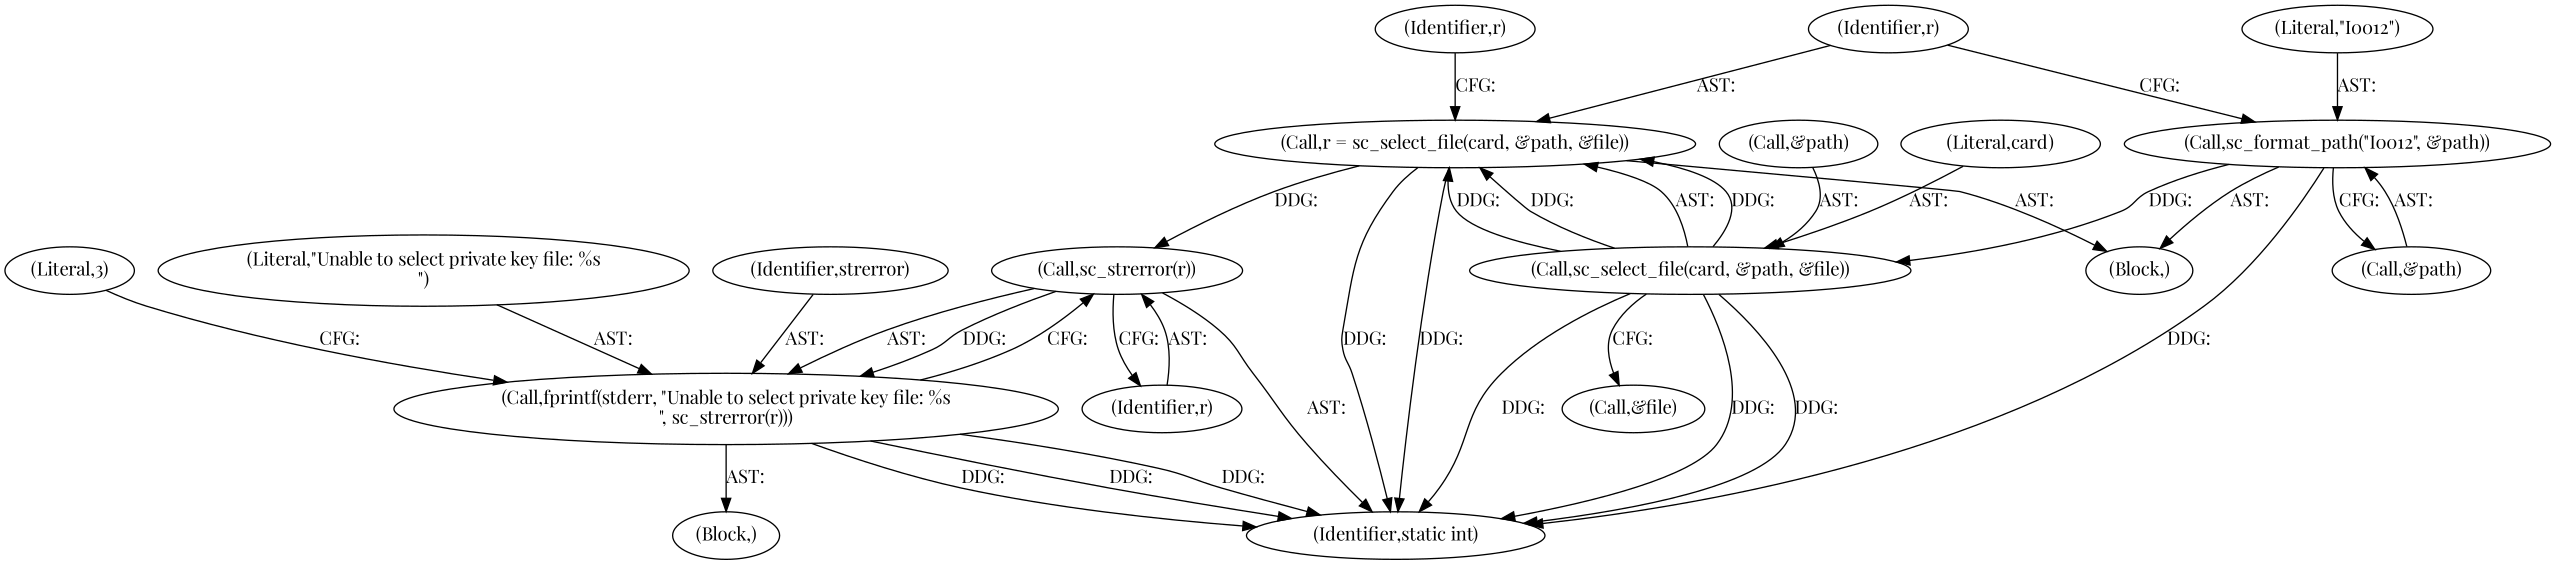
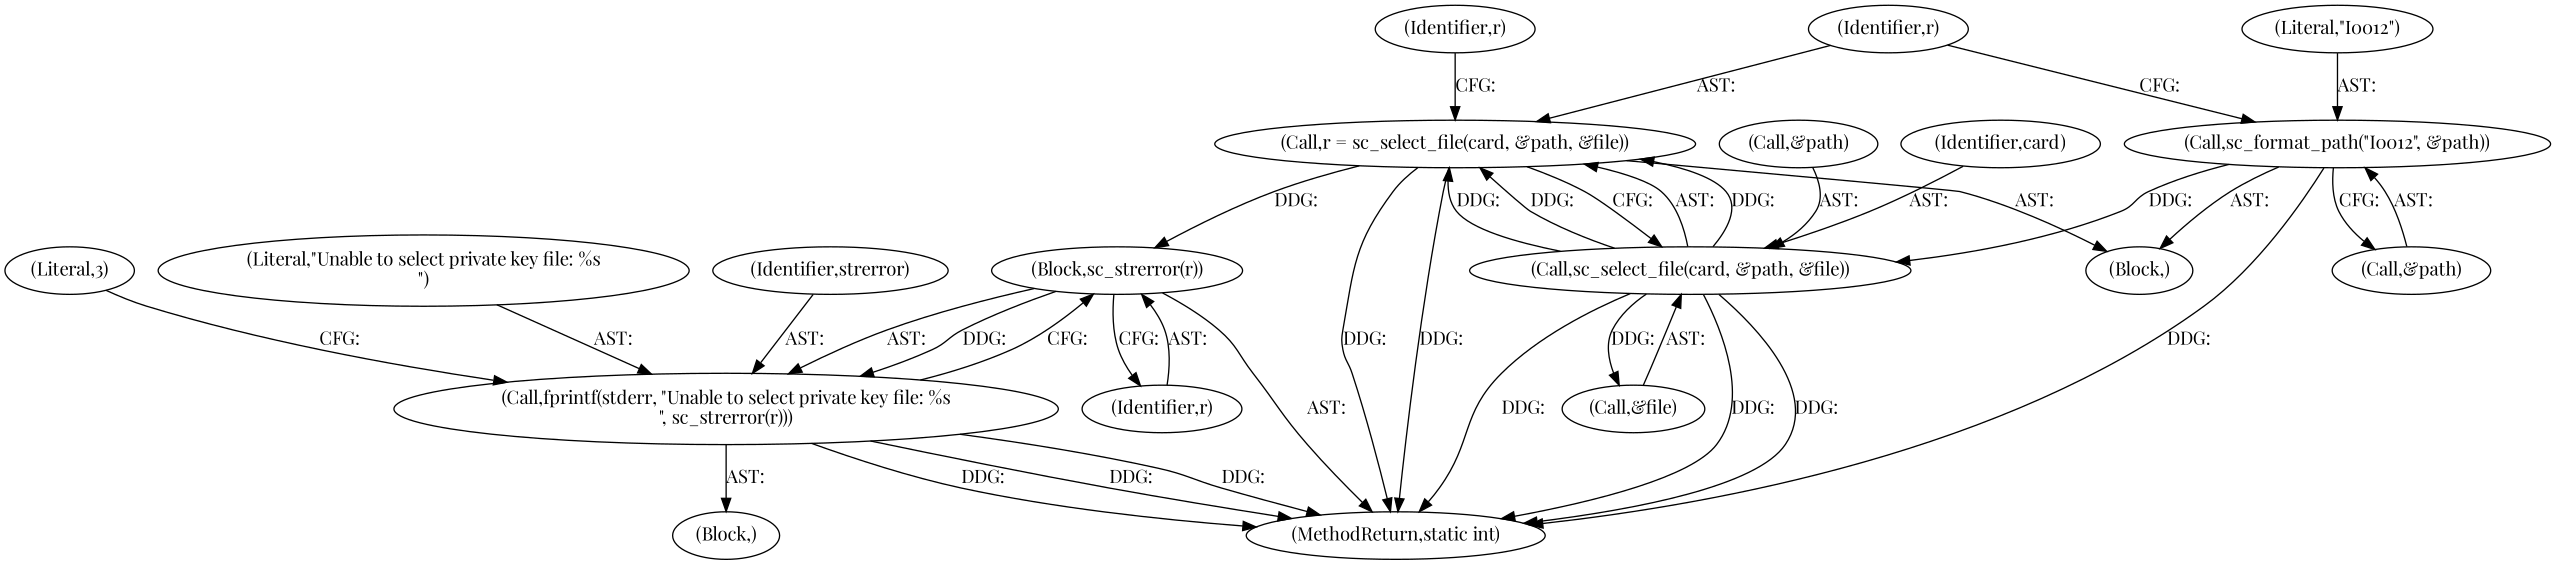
node "(Literal,card)": label "(Literal,card)" -> "(Identifier,card)"
edge "(Call,r = sc_select_file(card, &path, &file))" -> "(Call,sc_select_file(card, &path, &file))": added, label "CFG:"
node "(Call,sc_strerror(r))": label "(Call,sc_strerror(r))" -> "(Block,sc_strerror(r))"
edge "(Call,sc_select_file(card, &path, &file))" -> "(Call,&file)": label "CFG: " -> "DDG: "
edge "(Call,&file)" -> "(Call,sc_select_file(card, &path, &file))": added, label "AST:"
node "(Identifier,static int)": label "(Identifier,static int)" -> "(MethodReturn,static int)"
